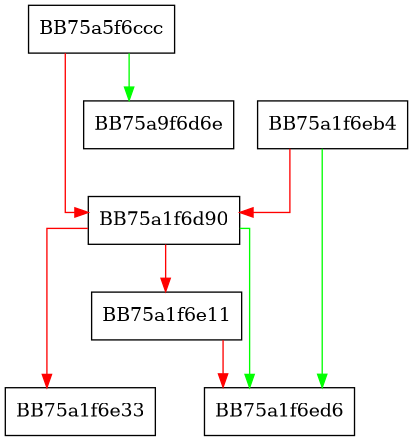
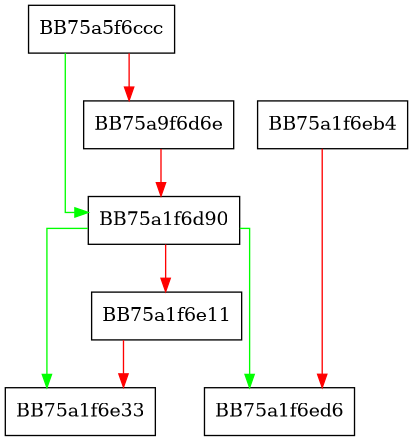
edge "BB75a5f6ccc" -> "BB75a9f6d6e": color green -> red
edge "BB75a5f6ccc" -> "BB75a1f6d90": color red -> green
edge "BB75a1f6eb4" -> "BB75a1f6d90": now "BB75a9f6d6e" -> "BB75a1f6d90"
edge "BB75a1f6eb4" -> "BB75a1f6ed6": color green -> red
edge "BB75a1f6d90" -> "BB75a1f6e33": color red -> green
edge "BB75a1f6e11" -> "BB75a1f6ed6": now "BB75a1f6e11" -> "BB75a1f6e33"
